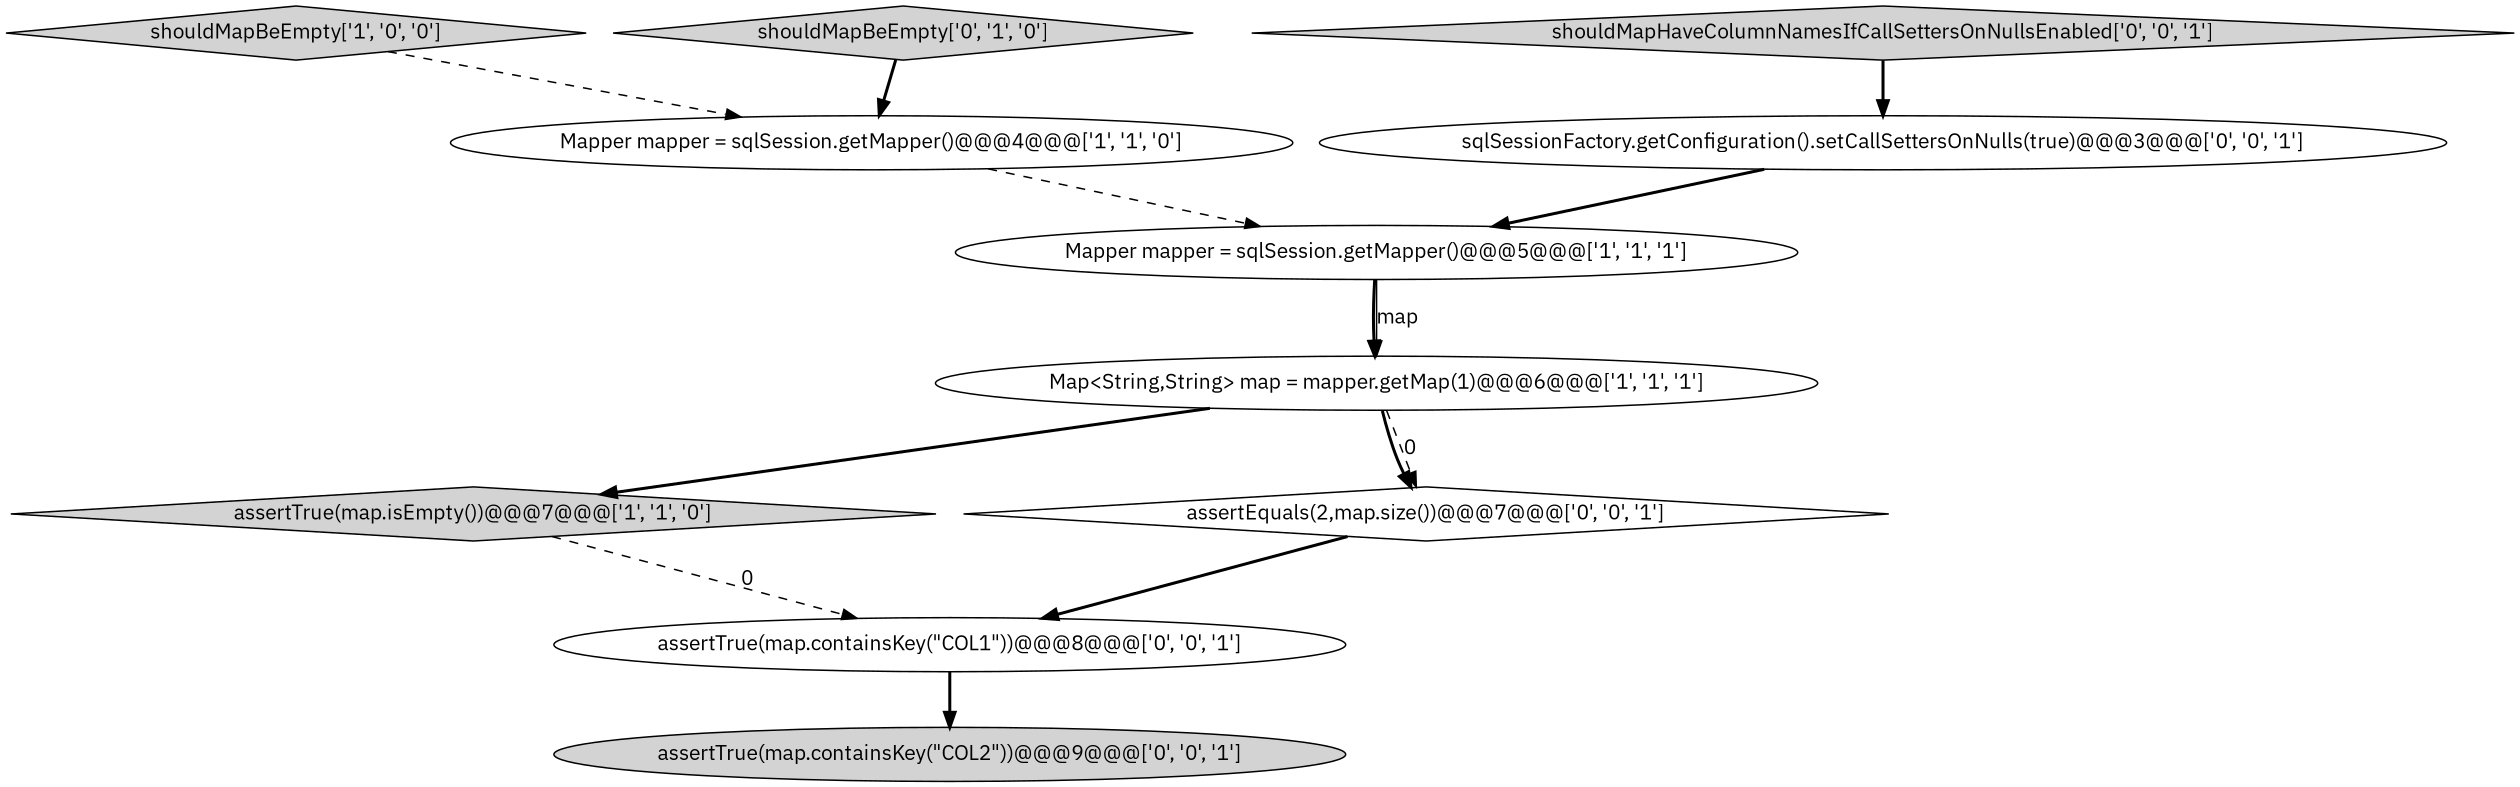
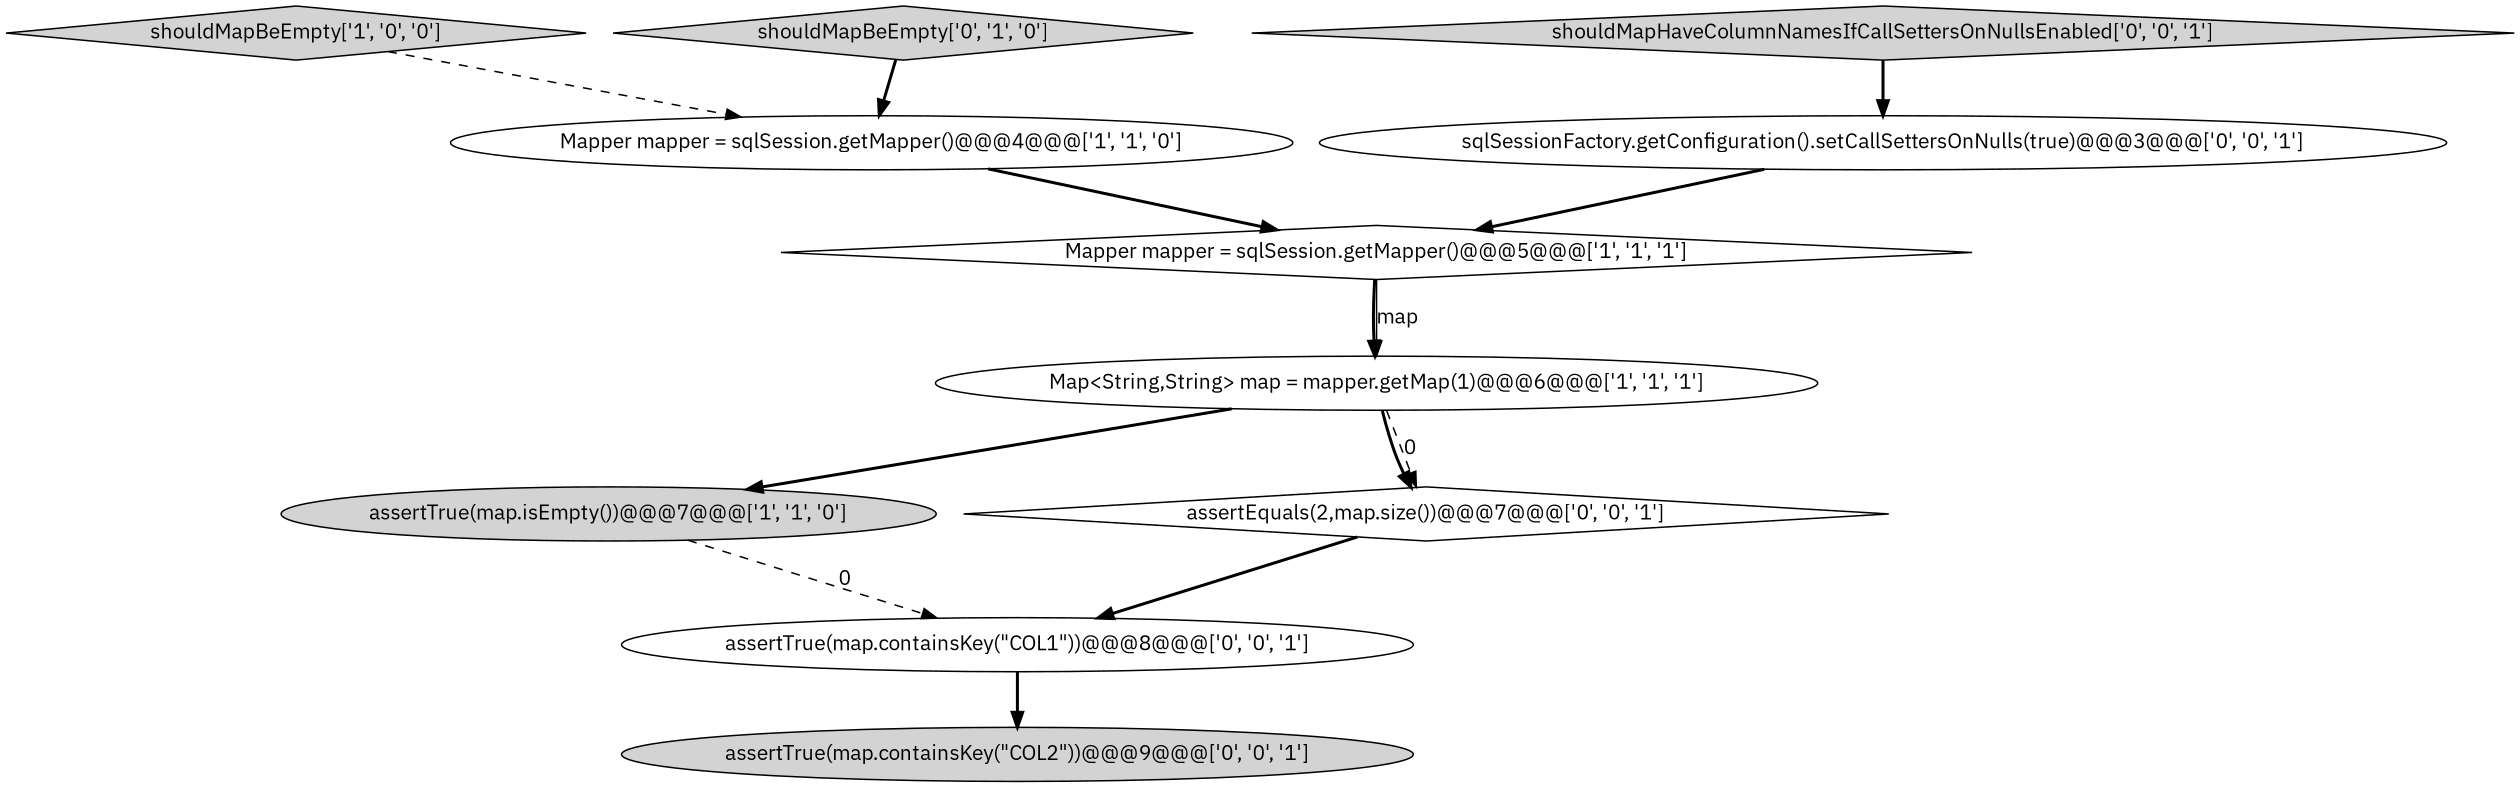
edge "Mapper mapper = sqlSession.getMapper()@@@4@@@['1', '1', '0']" -> "Mapper mapper = sqlSession.getMapper()@@@5@@@['1', '1', '1']": style dashed -> bold
node "Mapper mapper = sqlSession.getMapper()@@@5@@@['1', '1', '1']": shape ellipse -> diamond
node "assertTrue(map.isEmpty())@@@7@@@['1', '1', '0']": shape diamond -> ellipse
